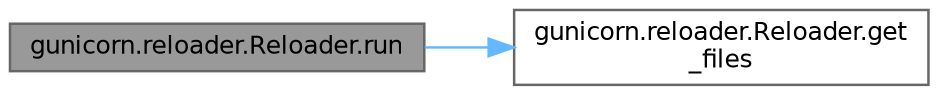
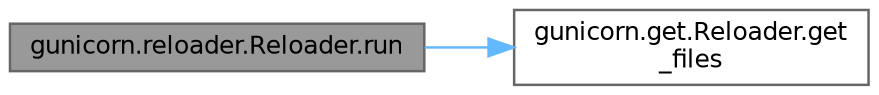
node "gunicorn.reloader.Reloader.get _files": label "gunicorn.reloader.Reloader.get _files" -> "gunicorn.get.Reloader.get _files"
